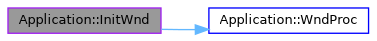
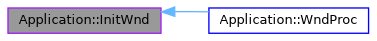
edge "Application::InitWnd" -> "Application::WndProc": reversed
